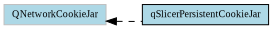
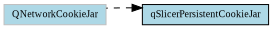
edge "qSlicerPersistentCookieJar" -> "QNetworkCookieJar": reversed
